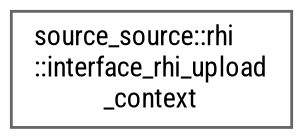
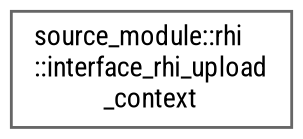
node "source_source::rhi ::interface_rhi_upload _context": label "source_source::rhi ::interface_rhi_upload _context" -> "source_module::rhi ::interface_rhi_upload _context"
